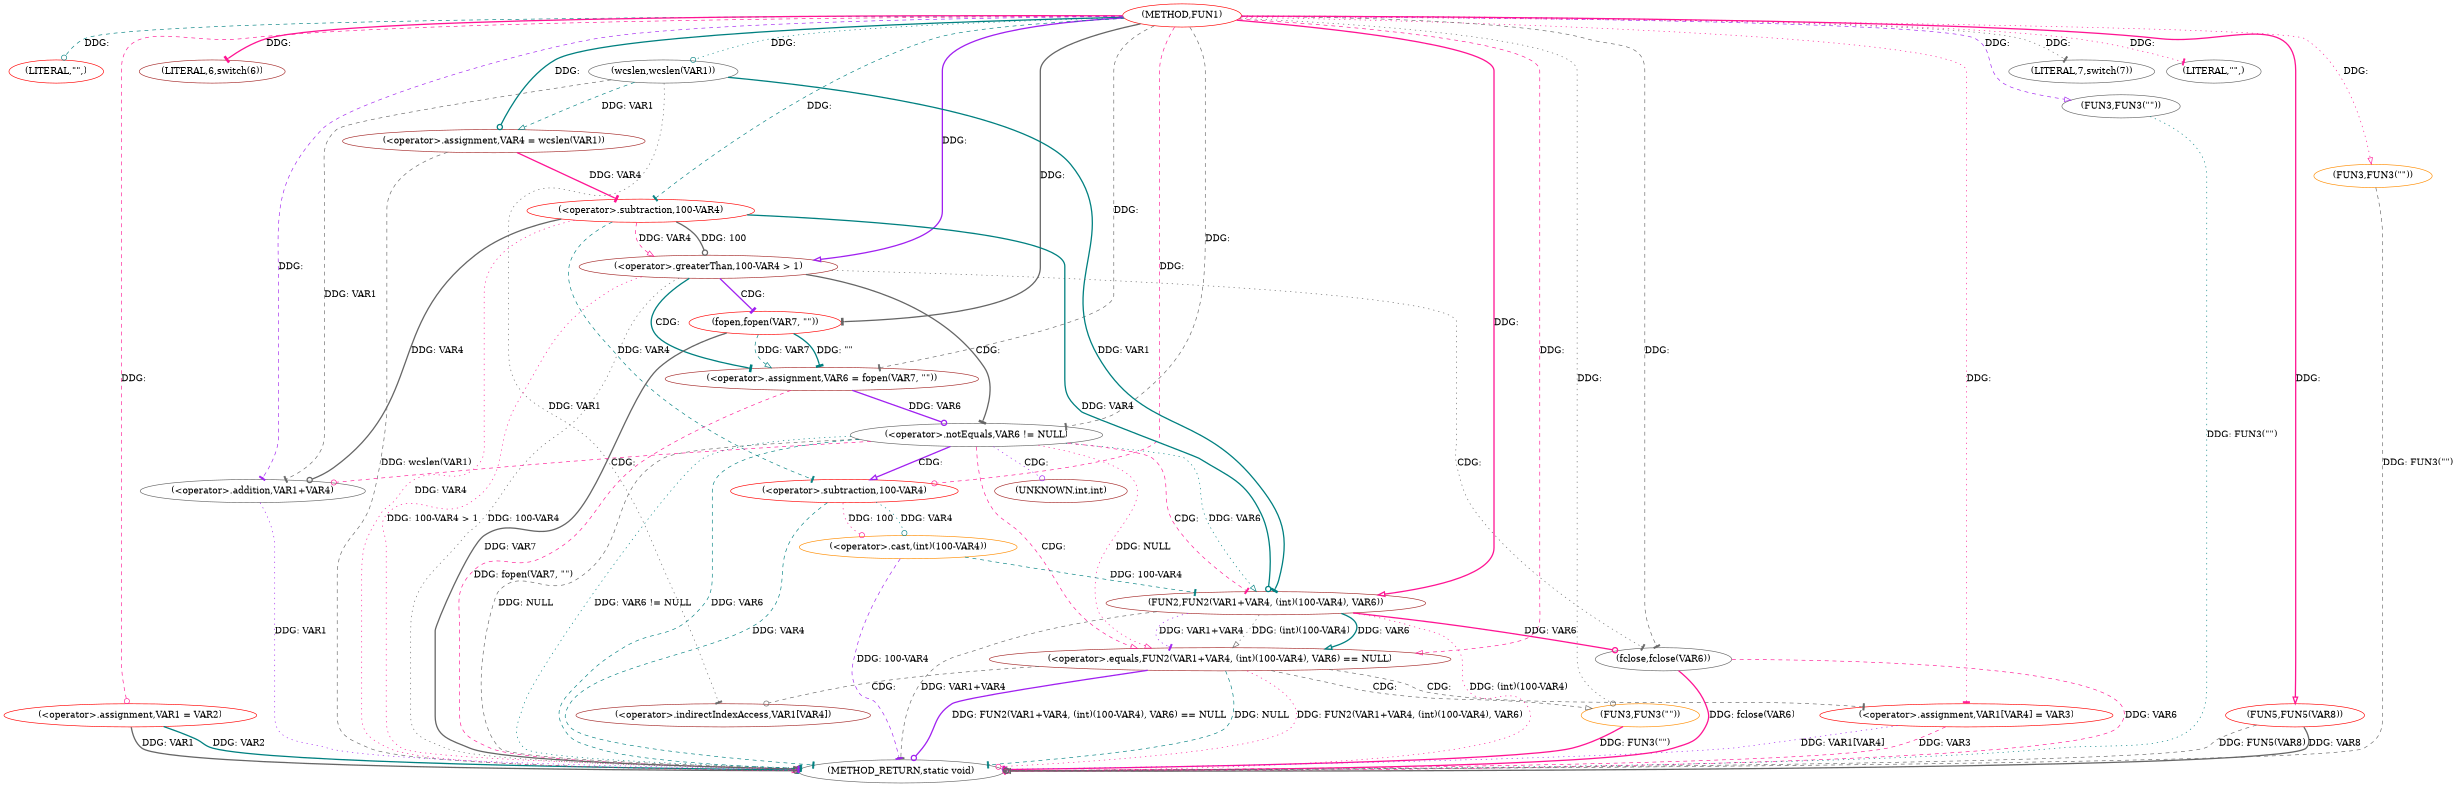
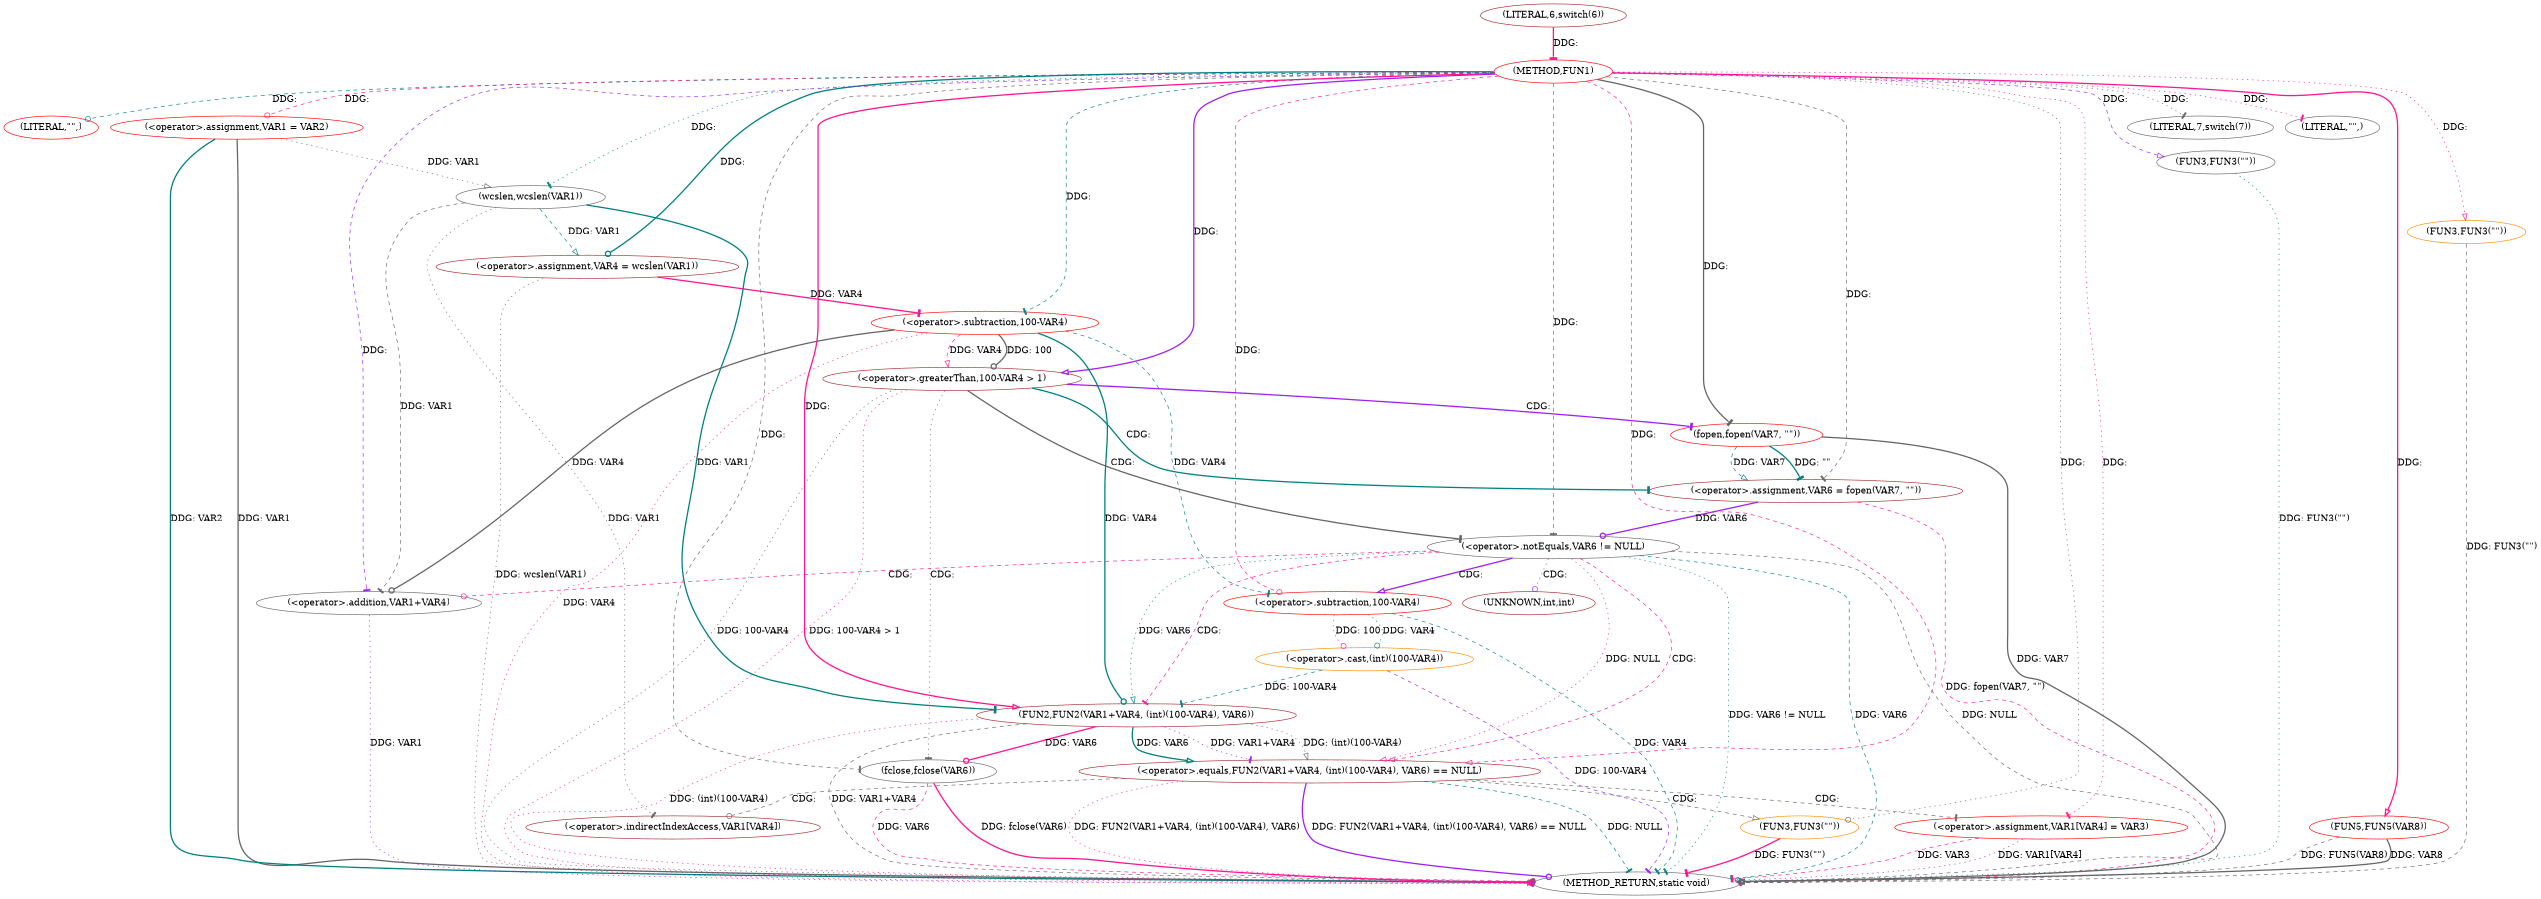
edge "(METHOD,FUN1)" -> "(LITERAL,6,switch(6))": reversed
edge "(METHOD,FUN1)" -> "(wcslen,wcslen(VAR1))": arrowhead odot -> tee
edge "(<operator>.assignment,VAR1 = VAR2)" -> "(wcslen,wcslen(VAR1))": added, label "DDG: VAR1"
edge "(<operator>.assignment,VAR4 = wcslen(VAR1))" -> "(METHOD_RETURN,static void)": style dashed -> dotted
